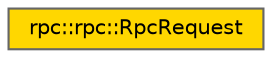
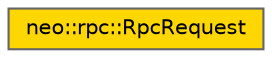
node "rpc::rpc::RpcRequest": label "rpc::rpc::RpcRequest" -> "neo::rpc::RpcRequest"
